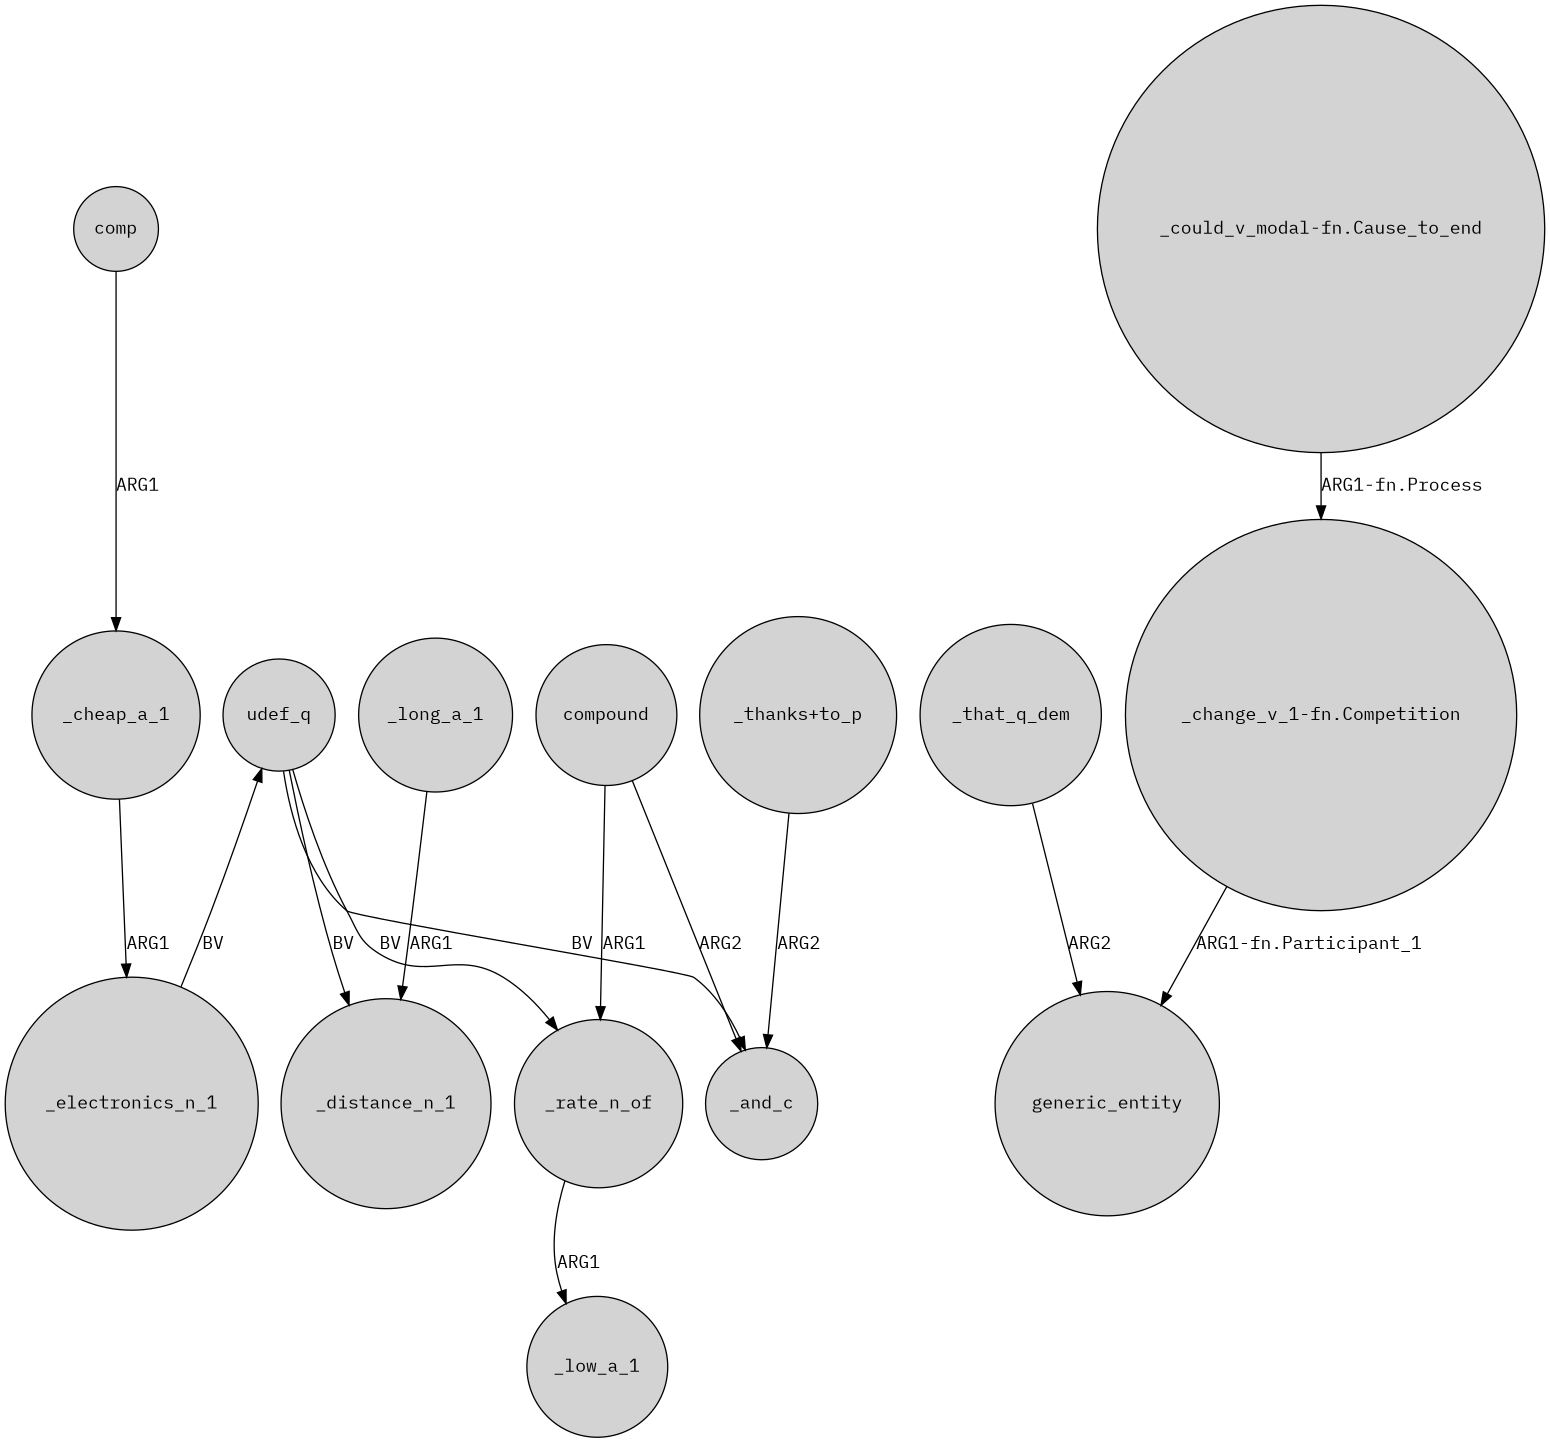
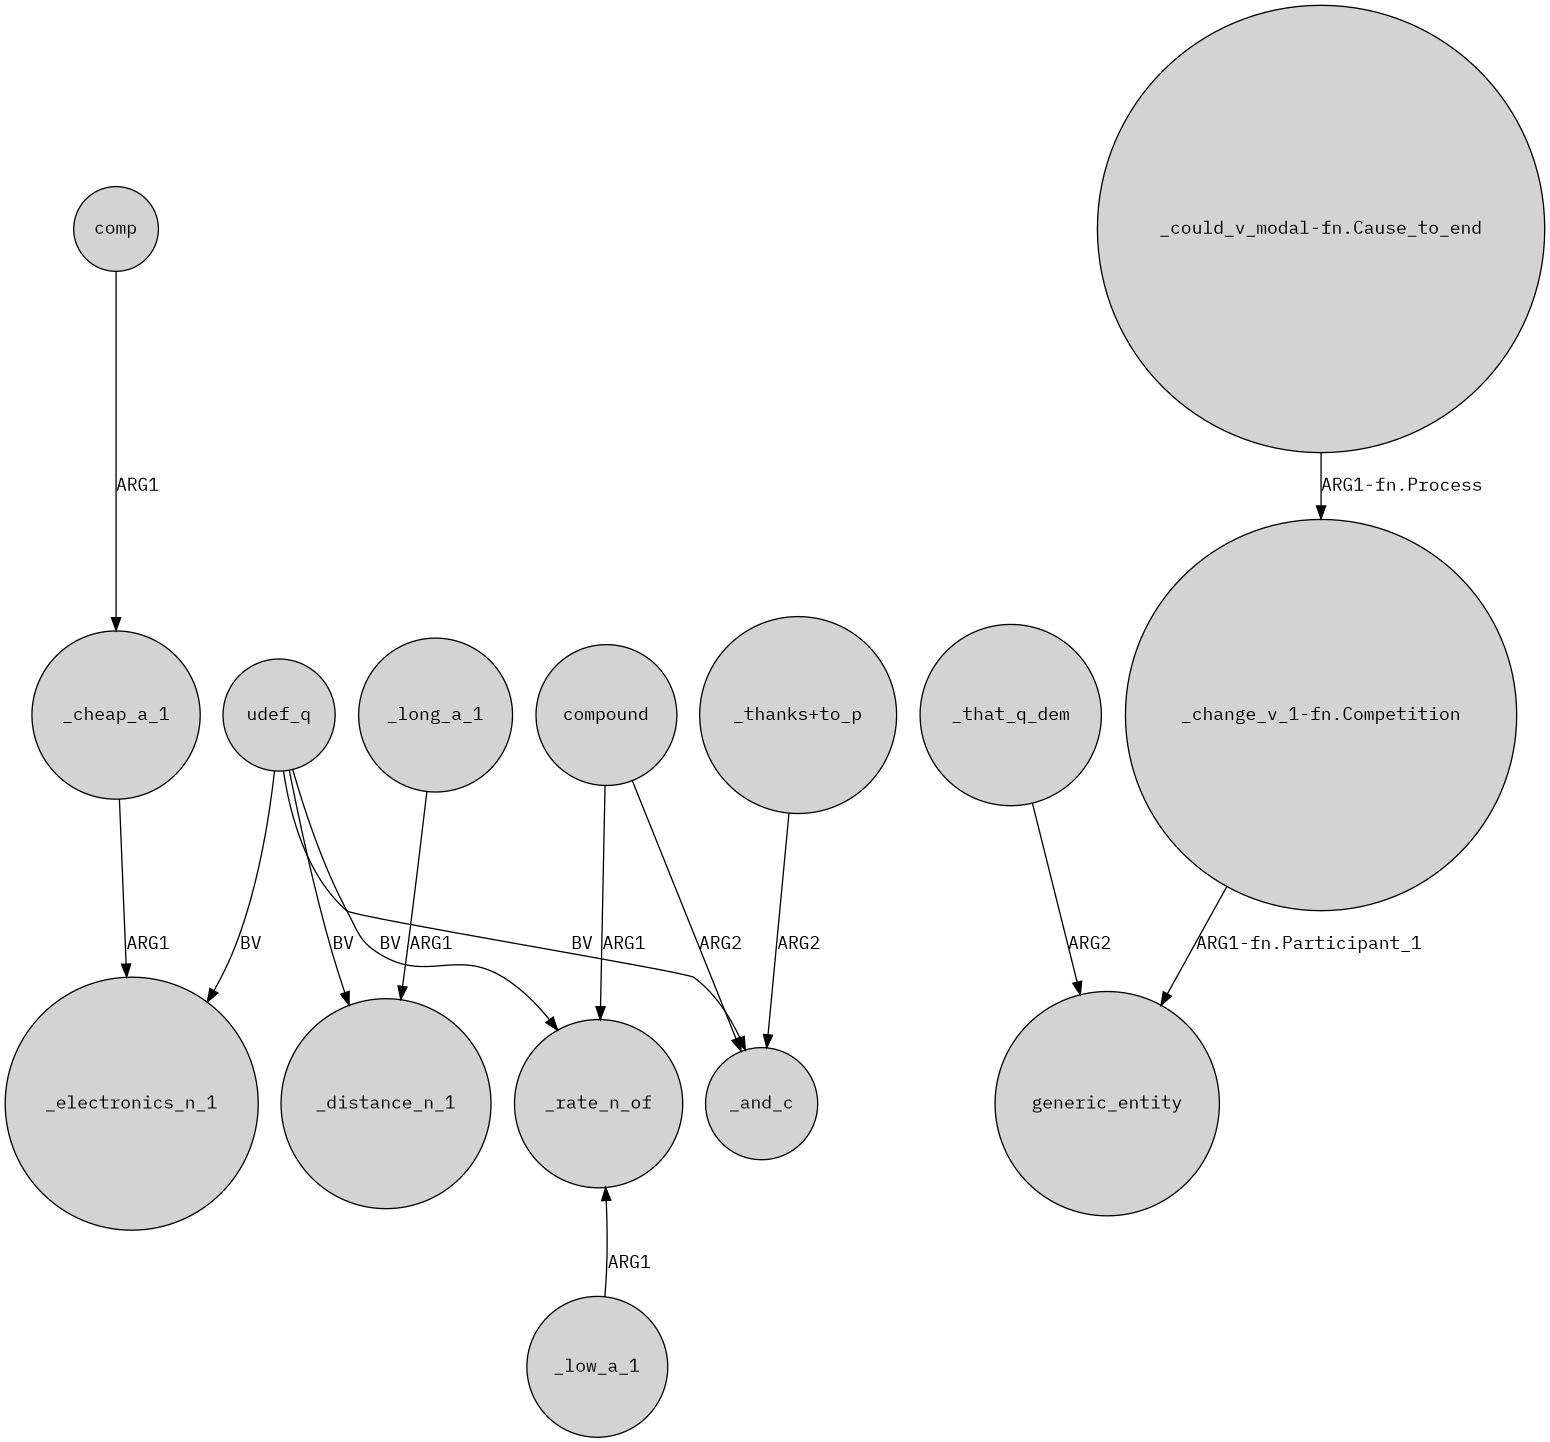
edge "_electronics_n_1" -> "udef_q": reversed
edge "_rate_n_of" -> "_low_a_1": reversed
